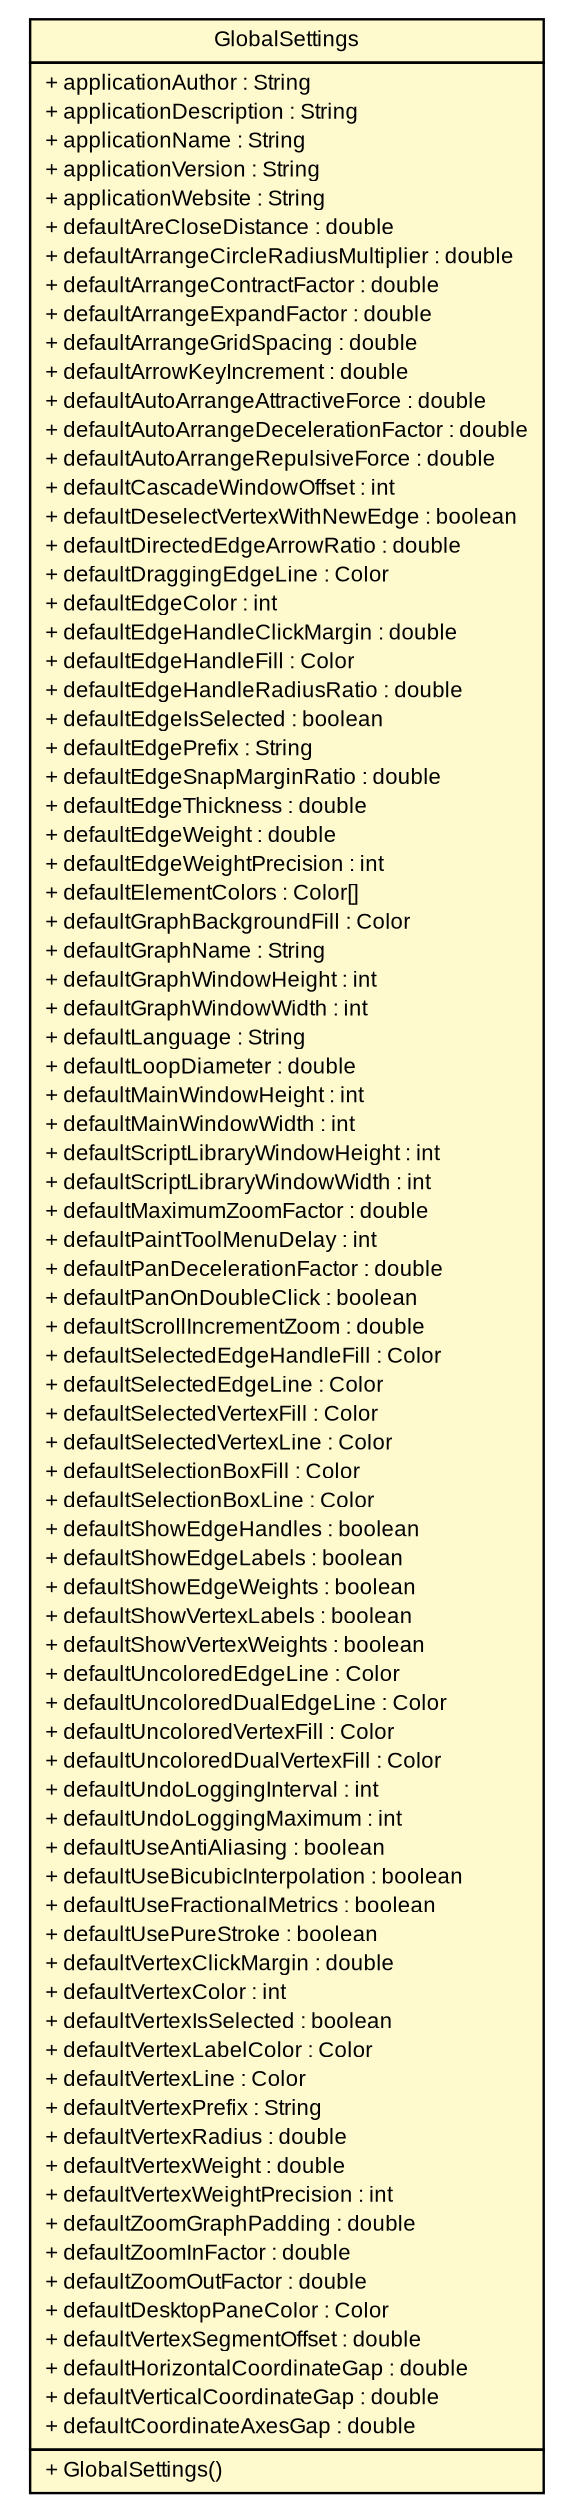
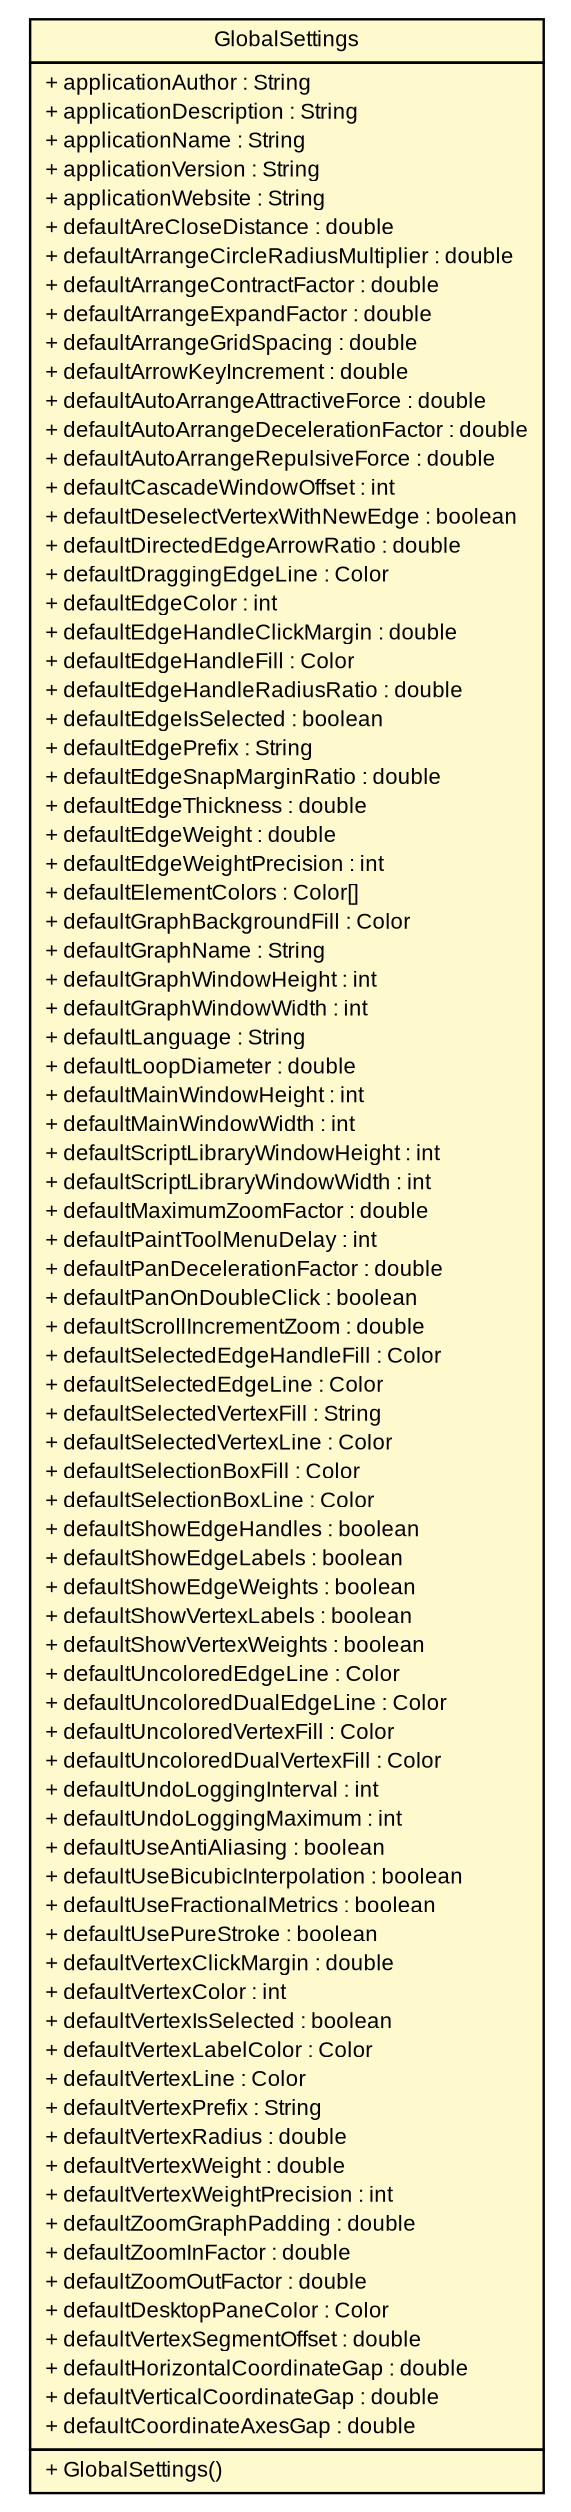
node "GlobalSettings": text "+ defaultSelectedVertexFill : Color" -> "+ defaultSelectedVertexFill : String"
